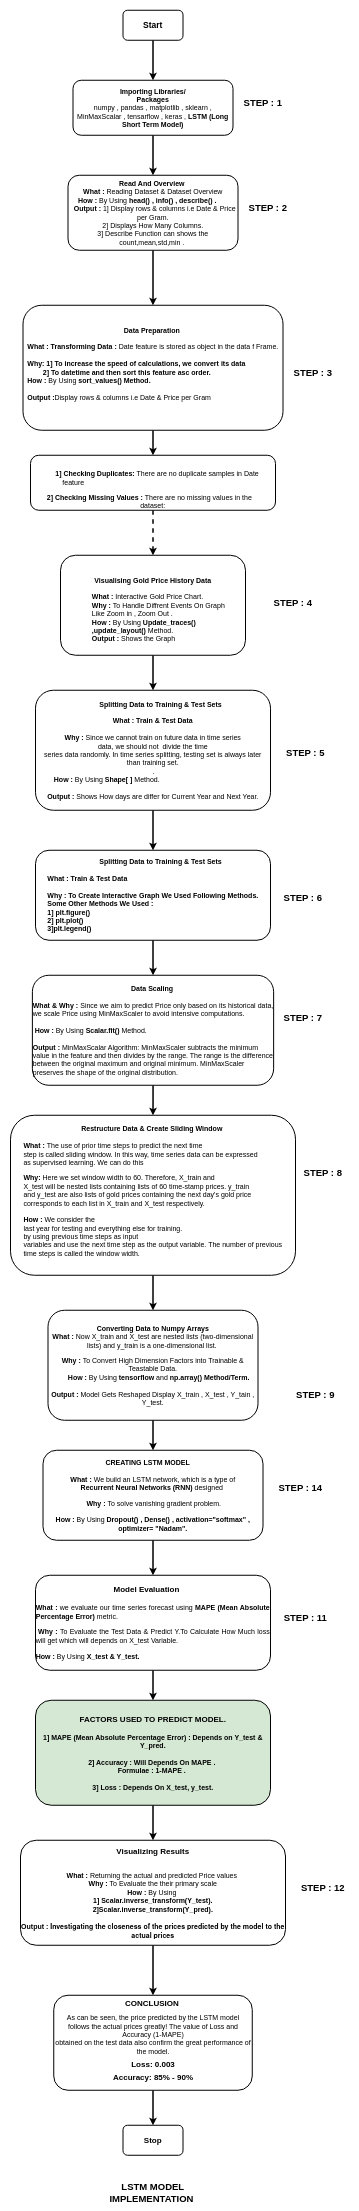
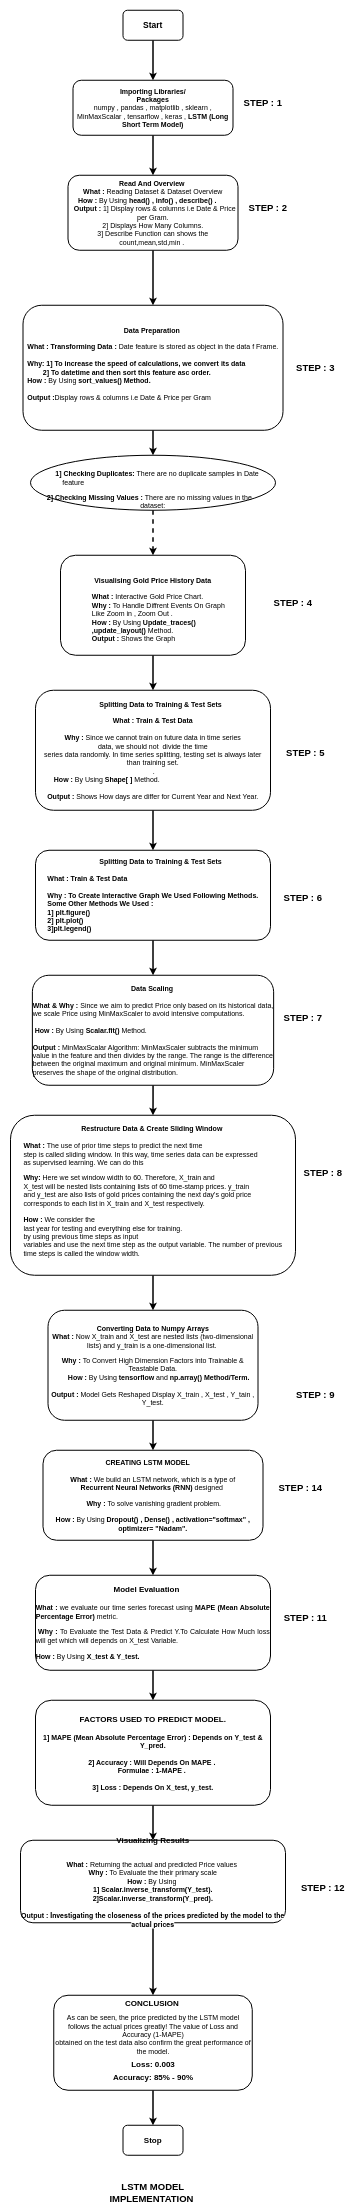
node "STEP : 3": moved (313, 373) -> (315, 368)
node "1] Checking Duplicates: There are no duplicate samples in Date feature 2] Checking Missing Values : There are no missing values in the dataset:": shape rounded rectangle -> ellipse
node "FACTORS USED TO PREDICT MODEL. 1] MAPE (Mean Absolute Percentage Error) : Depends on Y_test & Y_pred. 2] Accuracy : Will Depends On MAPE . Formulae : 1-MAPE . 3] Loss : Depends On X_test, y_test.": fillcolor #d5e8d4 -> #ffffff
node "Visualizing Results What : Returning the actual and predicted Price values Why : To Evaluate the their primary scale How : By Using 1] Scalar.inverse_transform(Y_test). 2]Scalar.inverse_transform(Y_pred). Output : Investigating the closeness of the prices predicted by the model to the actual prices": size 265x105 -> 265x83
